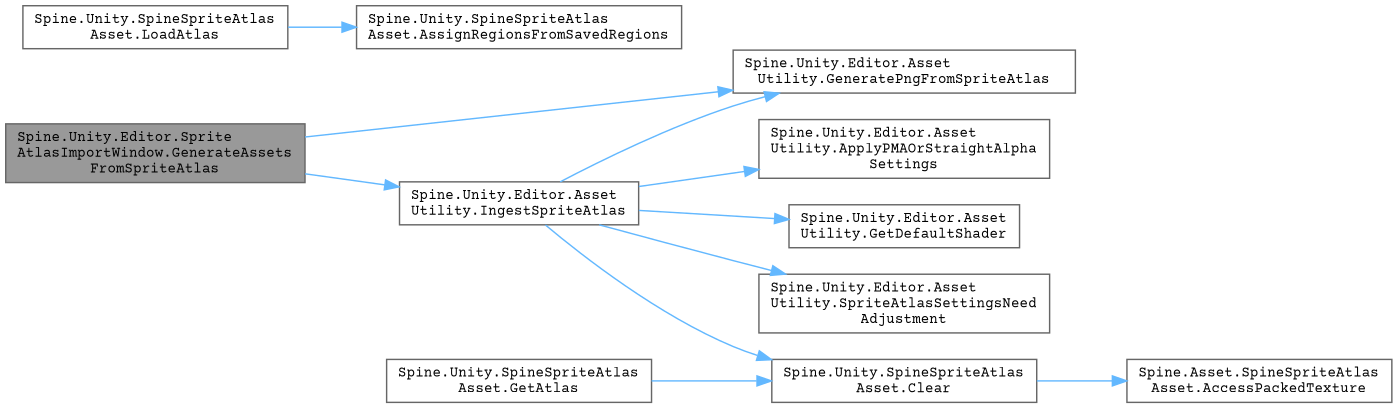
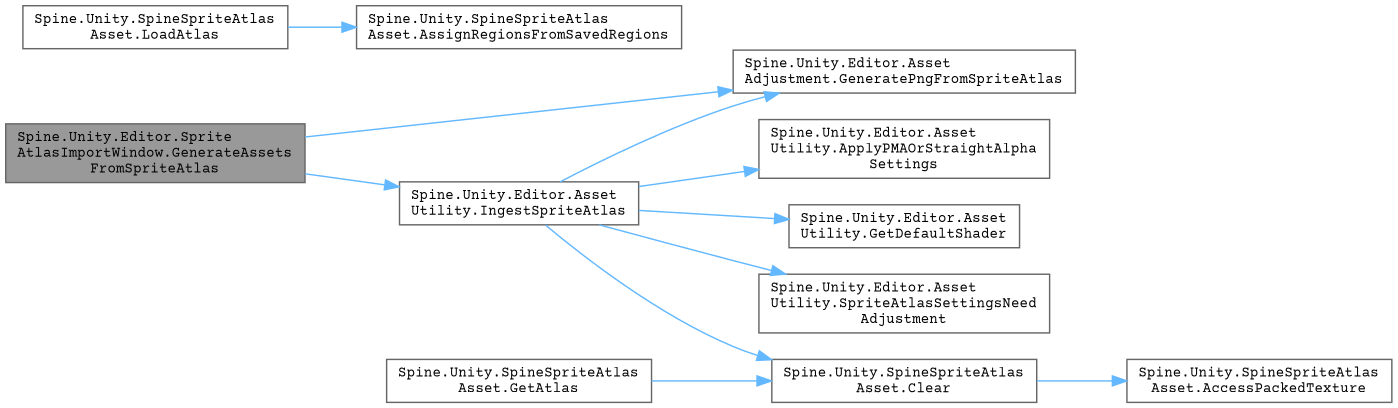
node "Spine.Unity.Editor.Asset Utility.GeneratePngFromSpriteAtlas": label "Spine.Unity.Editor.Asset Utility.GeneratePngFromSpriteAtlas" -> "Spine.Unity.Editor.Asset Adjustment.GeneratePngFromSpriteAtlas"
node "Spine.Asset.SpineSpriteAtlas Asset.AccessPackedTexture": label "Spine.Asset.SpineSpriteAtlas Asset.AccessPackedTexture" -> "Spine.Unity.SpineSpriteAtlas Asset.AccessPackedTexture"
